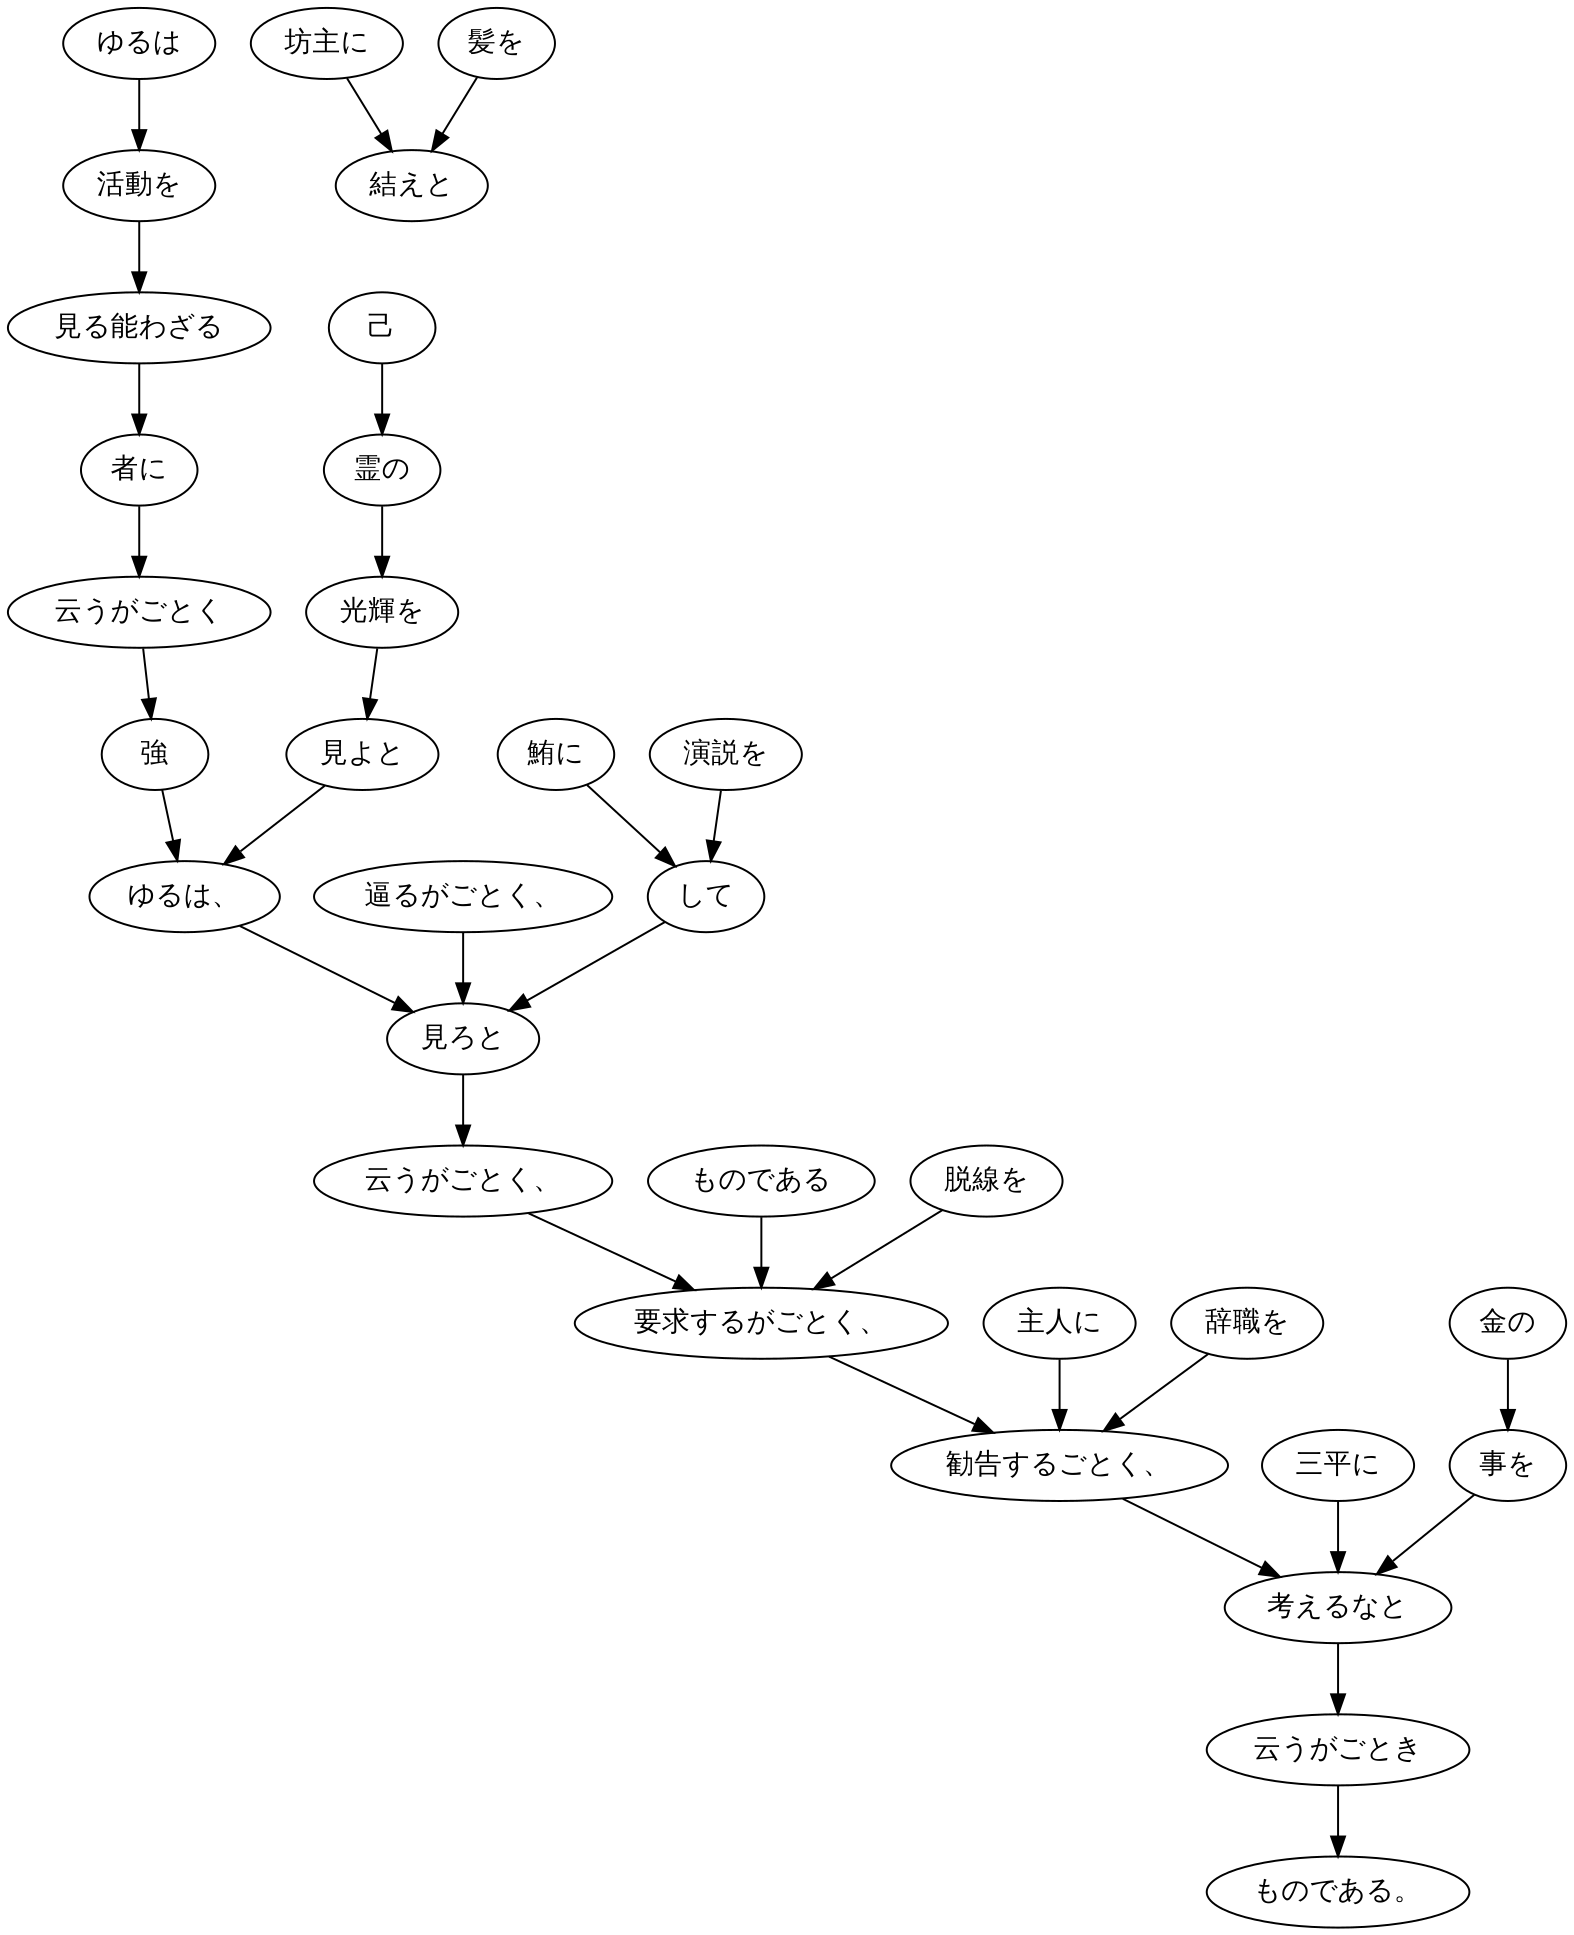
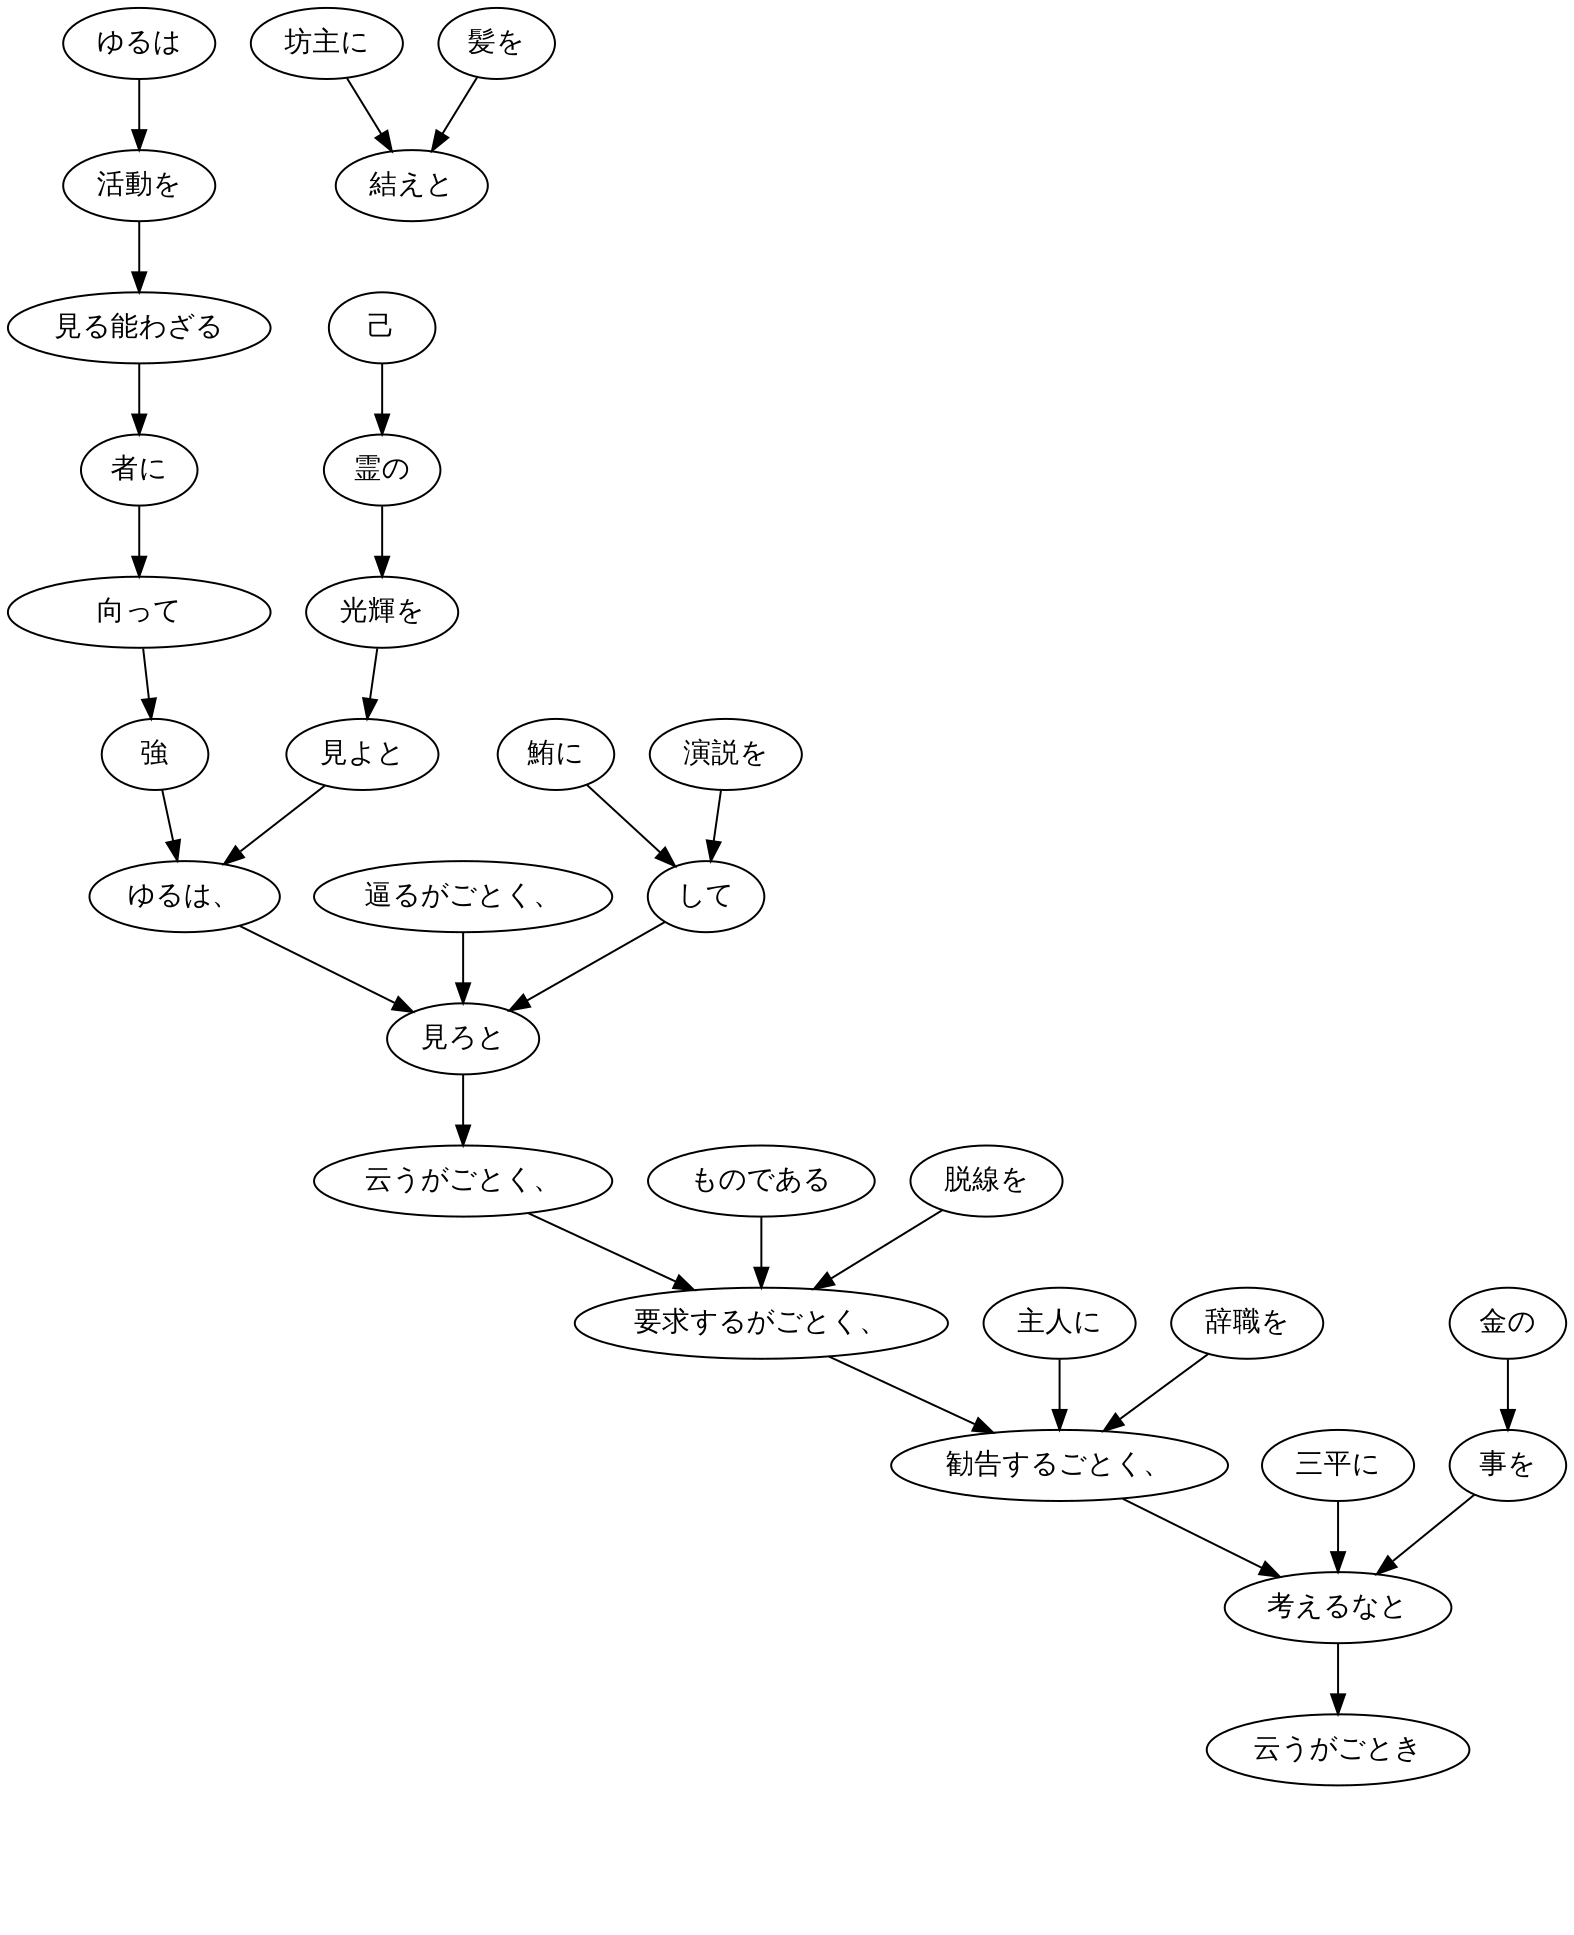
node "云うがごとく": label "云うがごとく" -> "向って"
node "ものである。": removed
